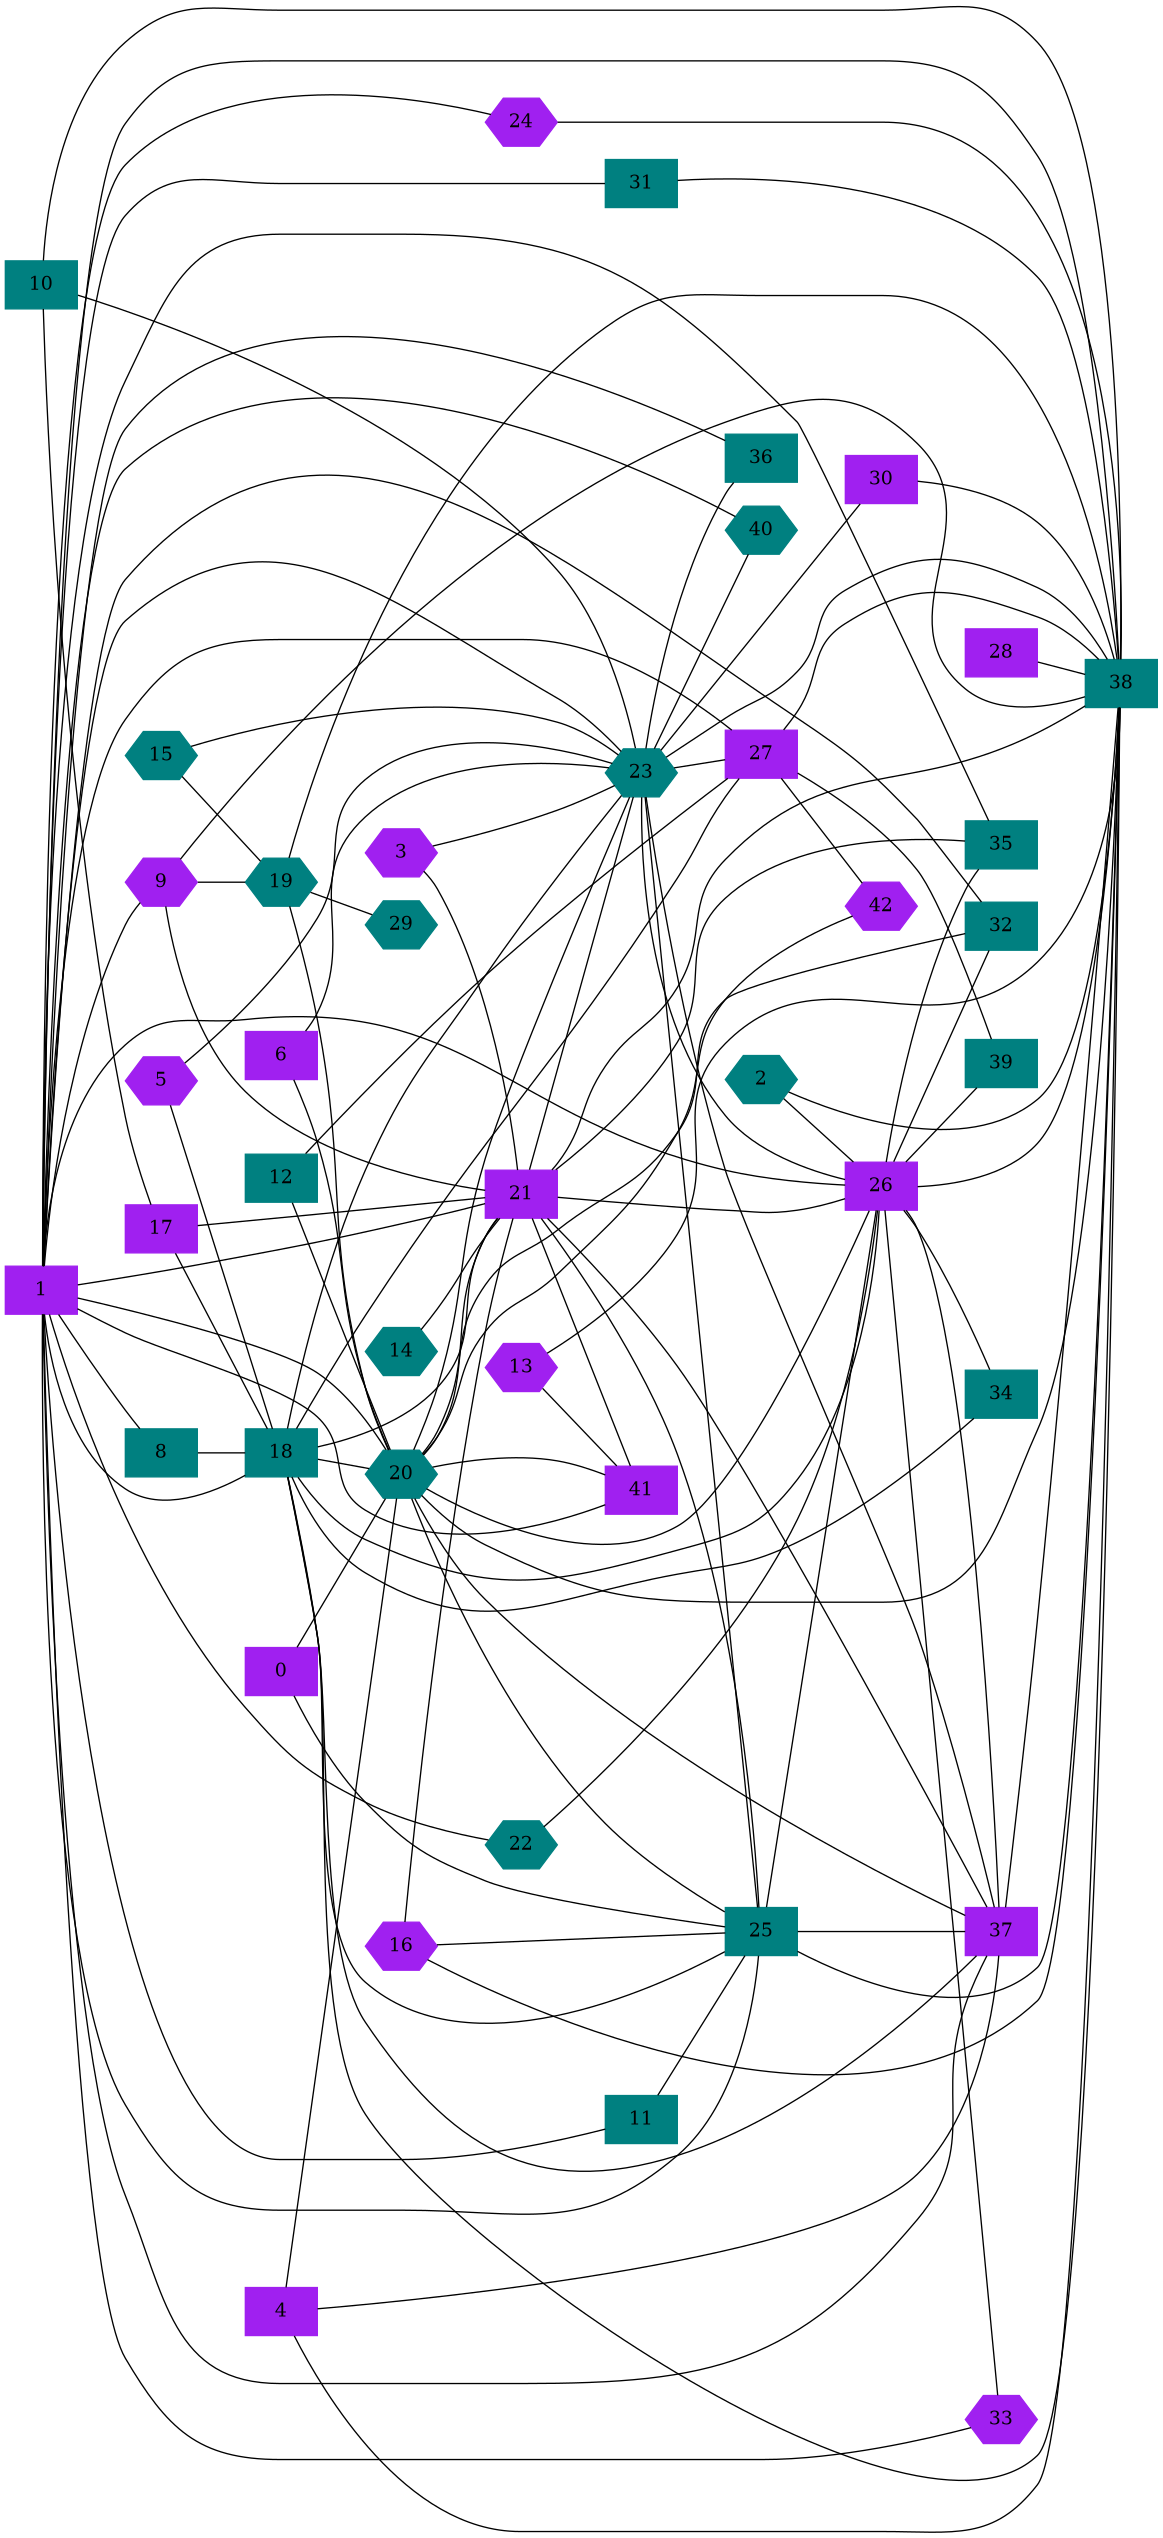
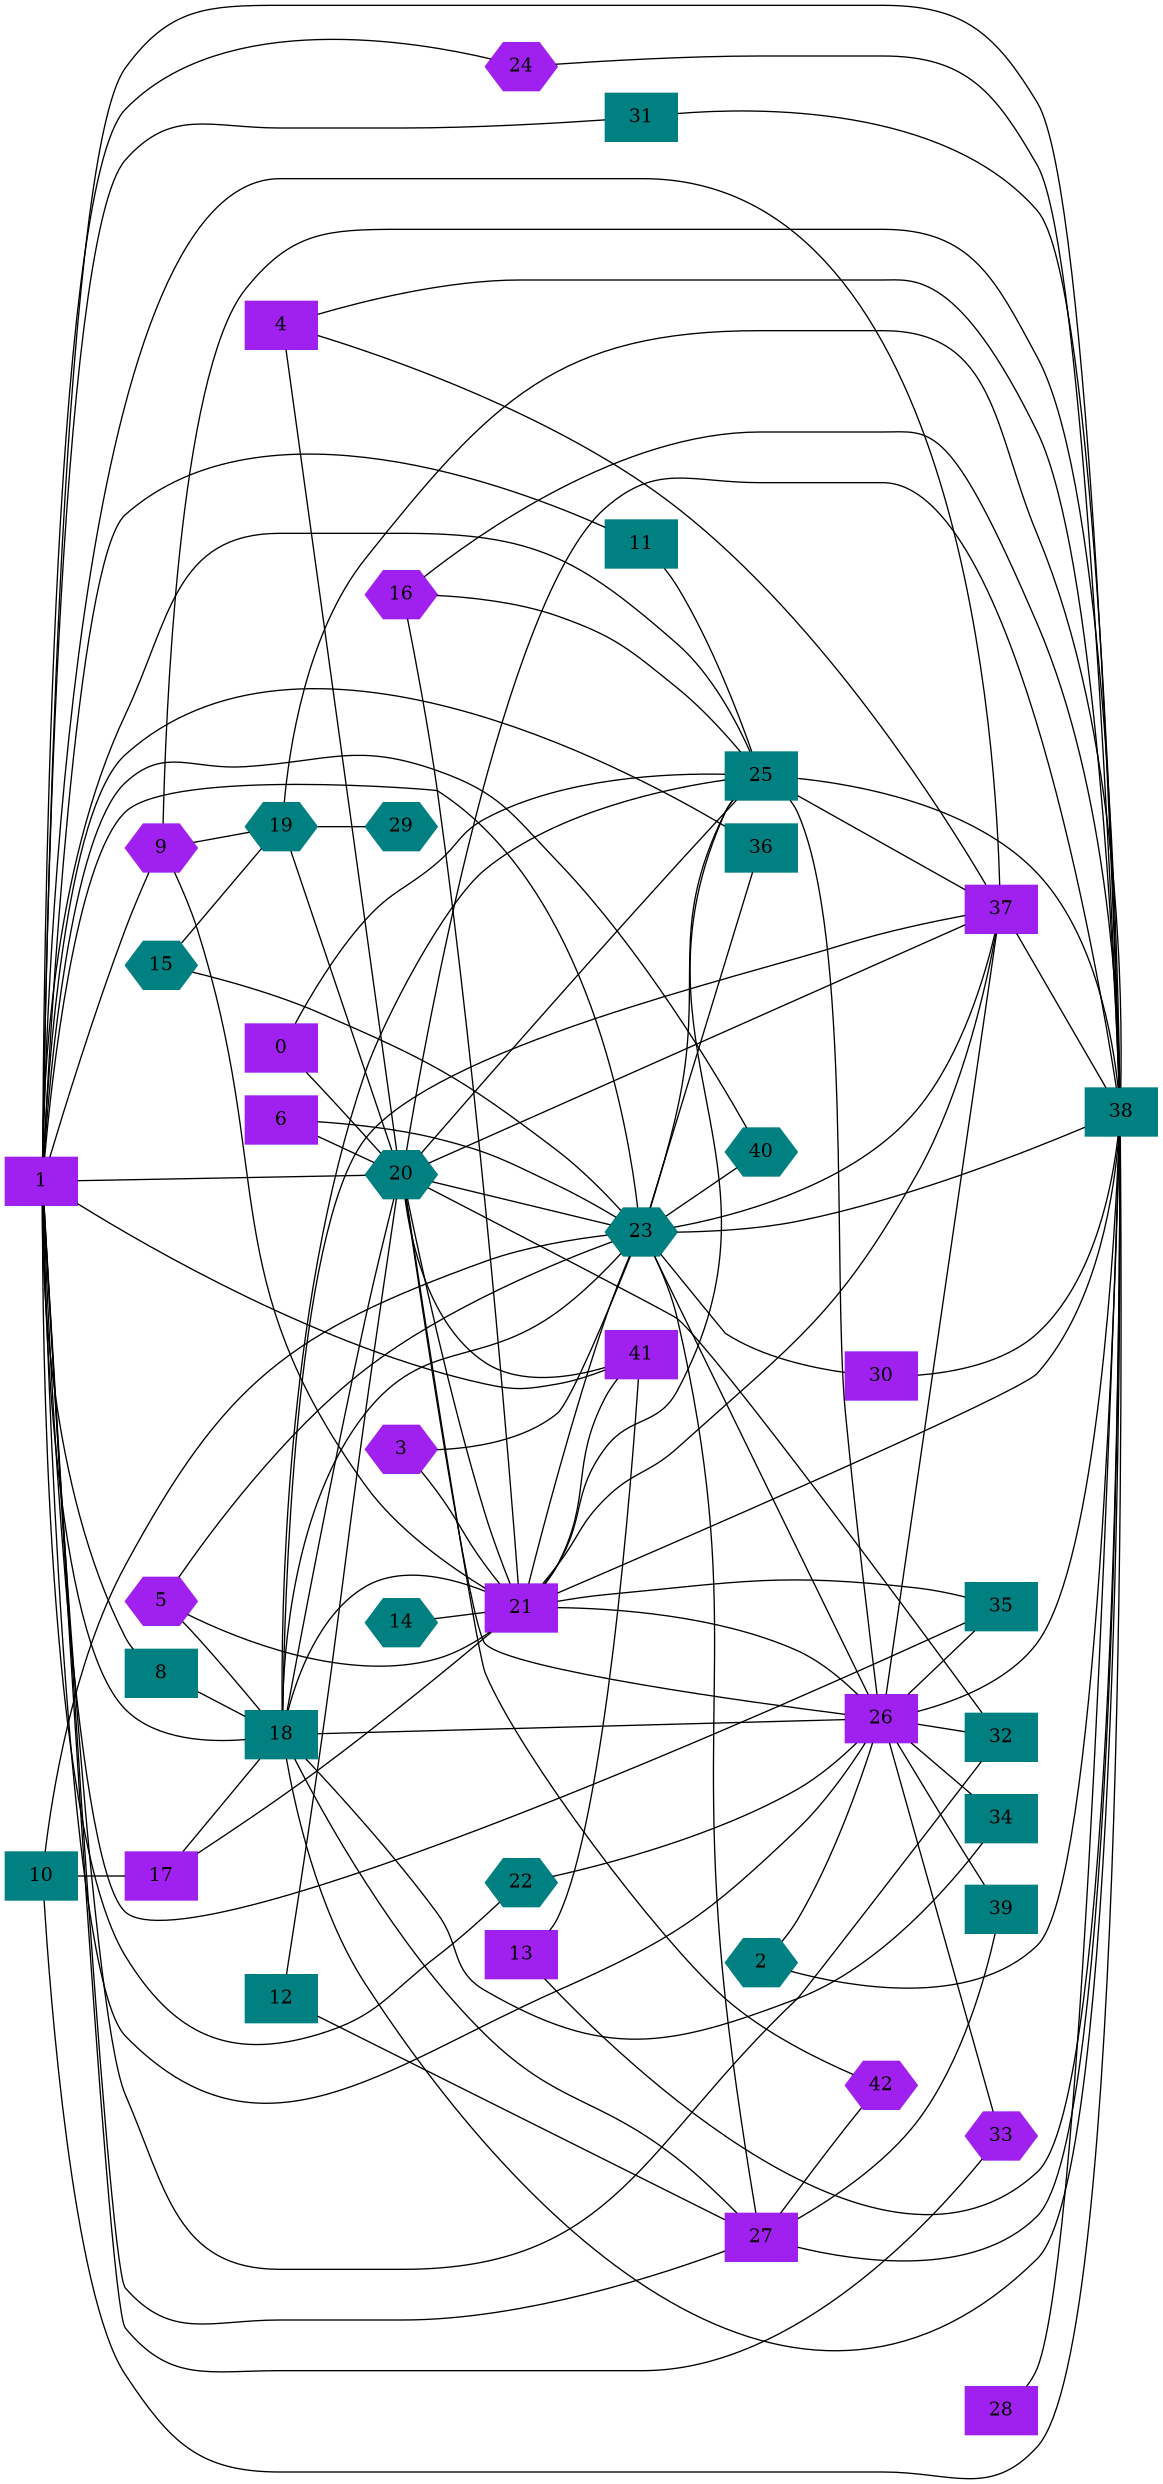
edge "21" -- "1": now "21" -- "5"
node "13": shape hexagon -> box
